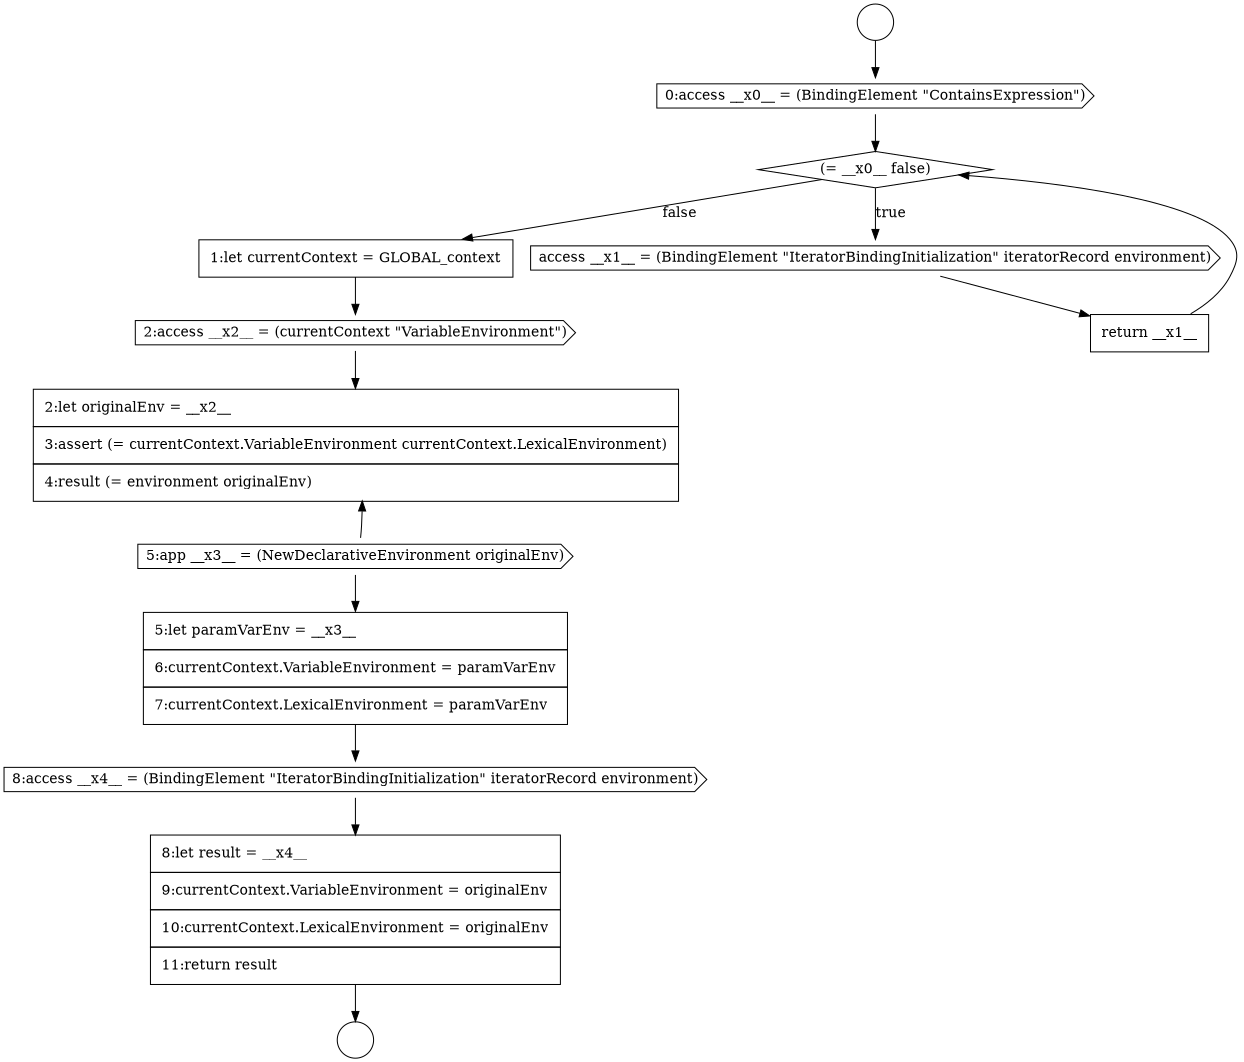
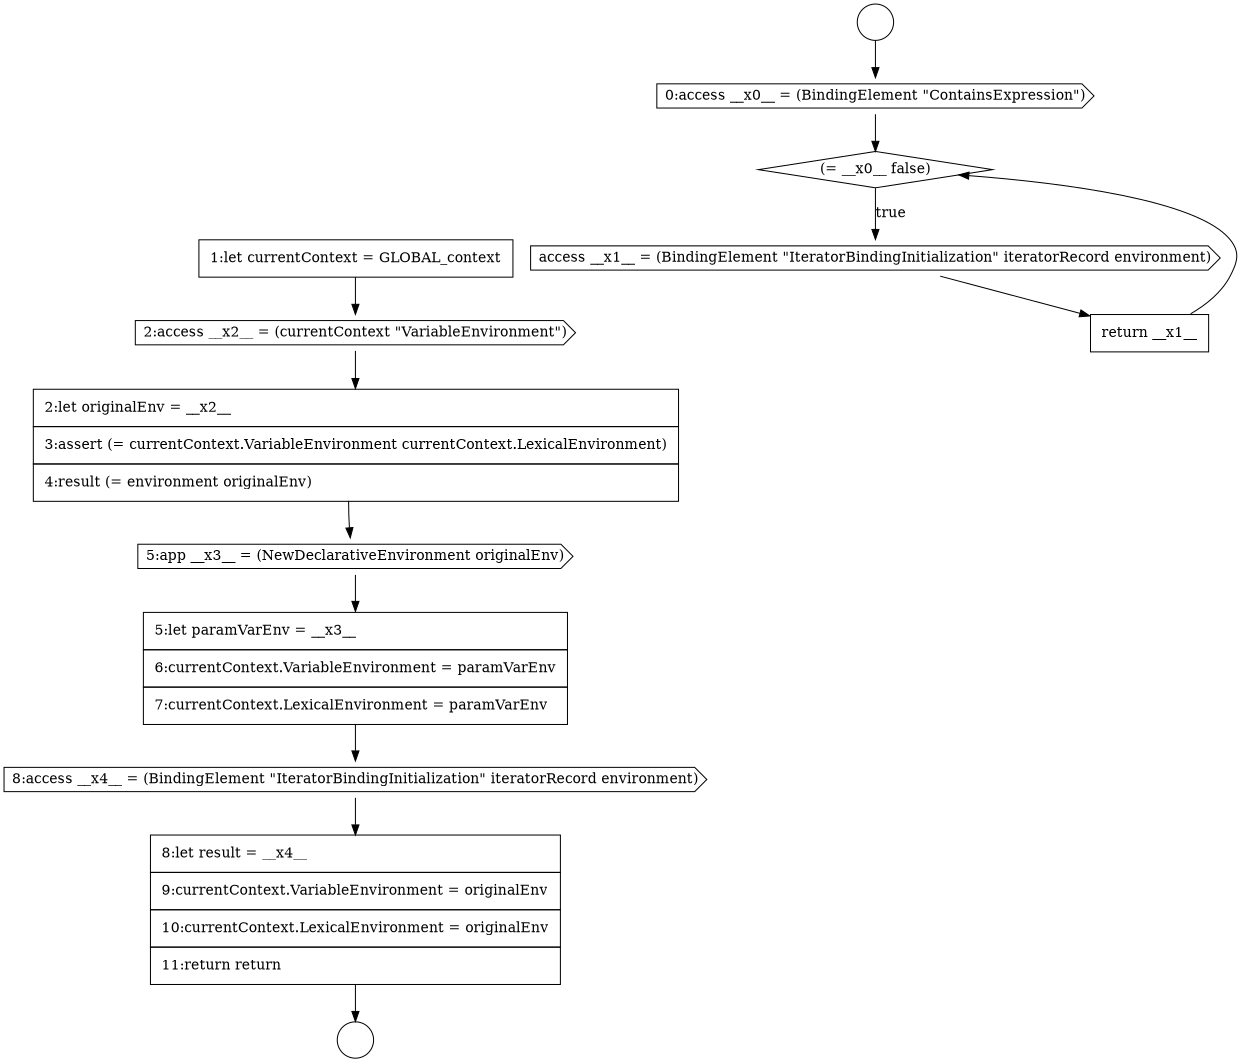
edge "(= __x0__ false)" -> "1:let currentContext = GLOBAL_context": removed, label "false"
edge "5:app __x3__ = (NewDeclarativeEnvironment originalEnv)" -> "2:let originalEnv = __x2__": reversed
node "8:let result = __x4__": text "11:return result" -> "11:return return"
